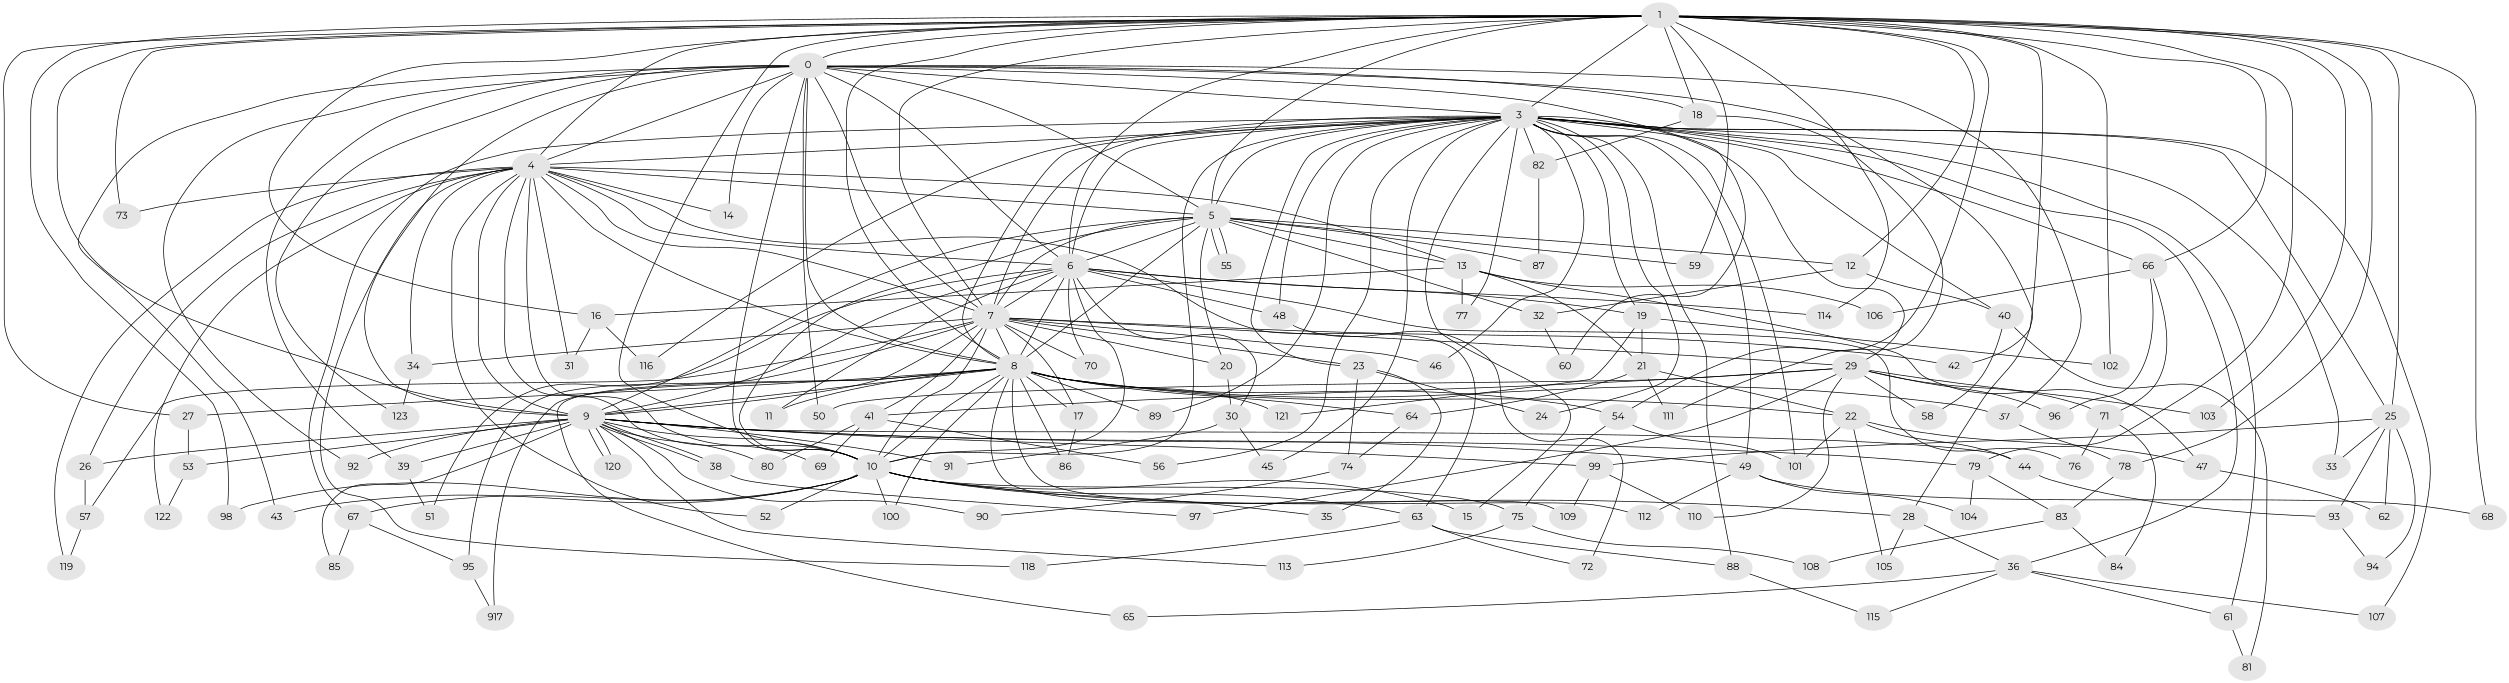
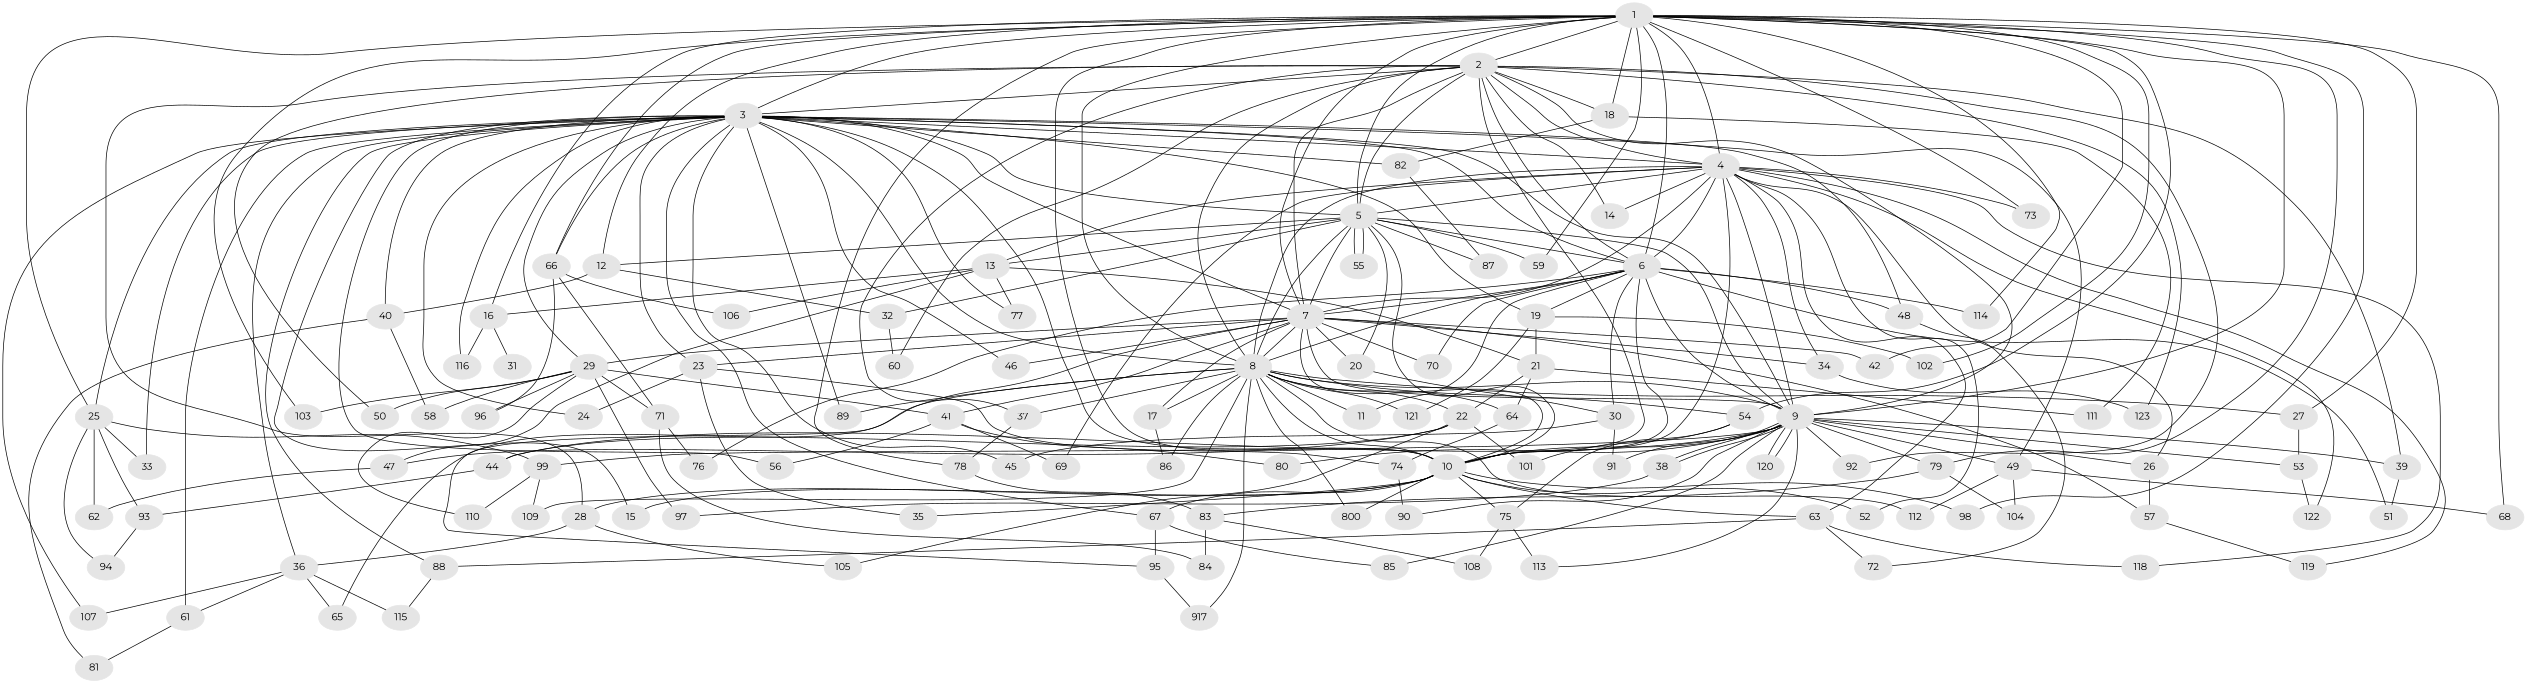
node "0": label "0" -> "2"
edge "3" -- "101": now "3" -- "9"
edge "4" -- "31": removed
node "43": removed
node "100": label "100" -> "800"
